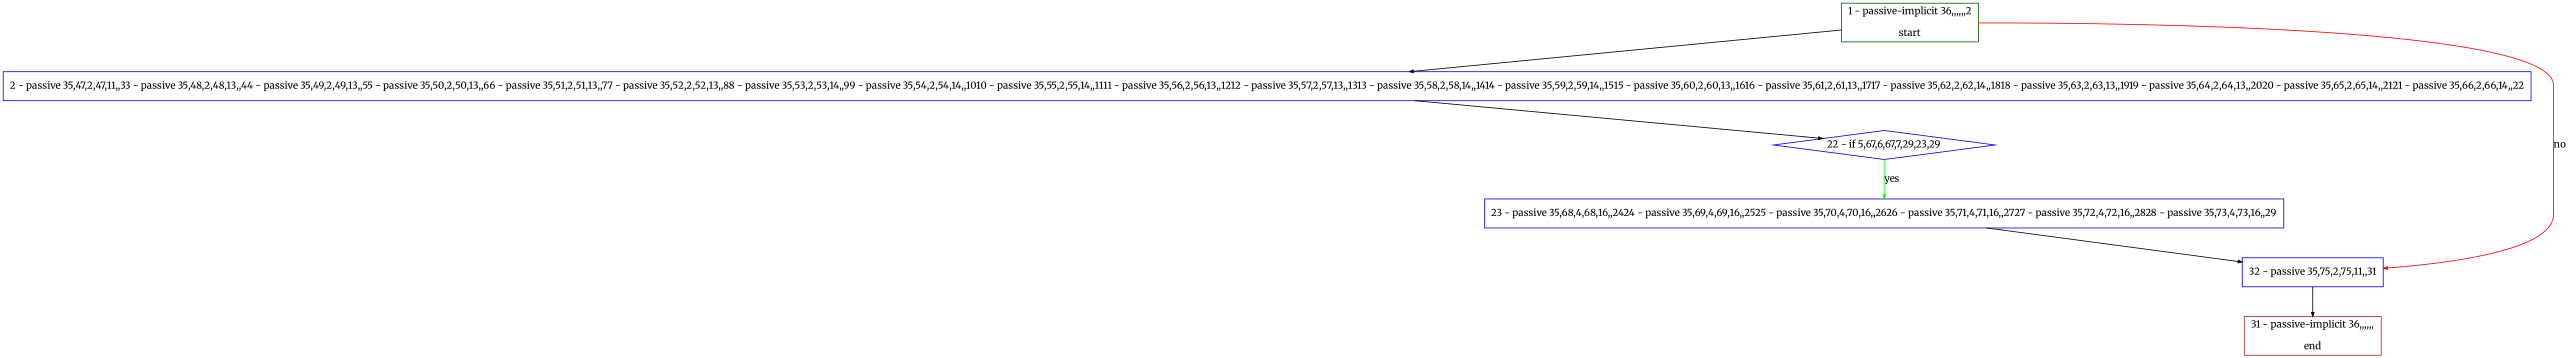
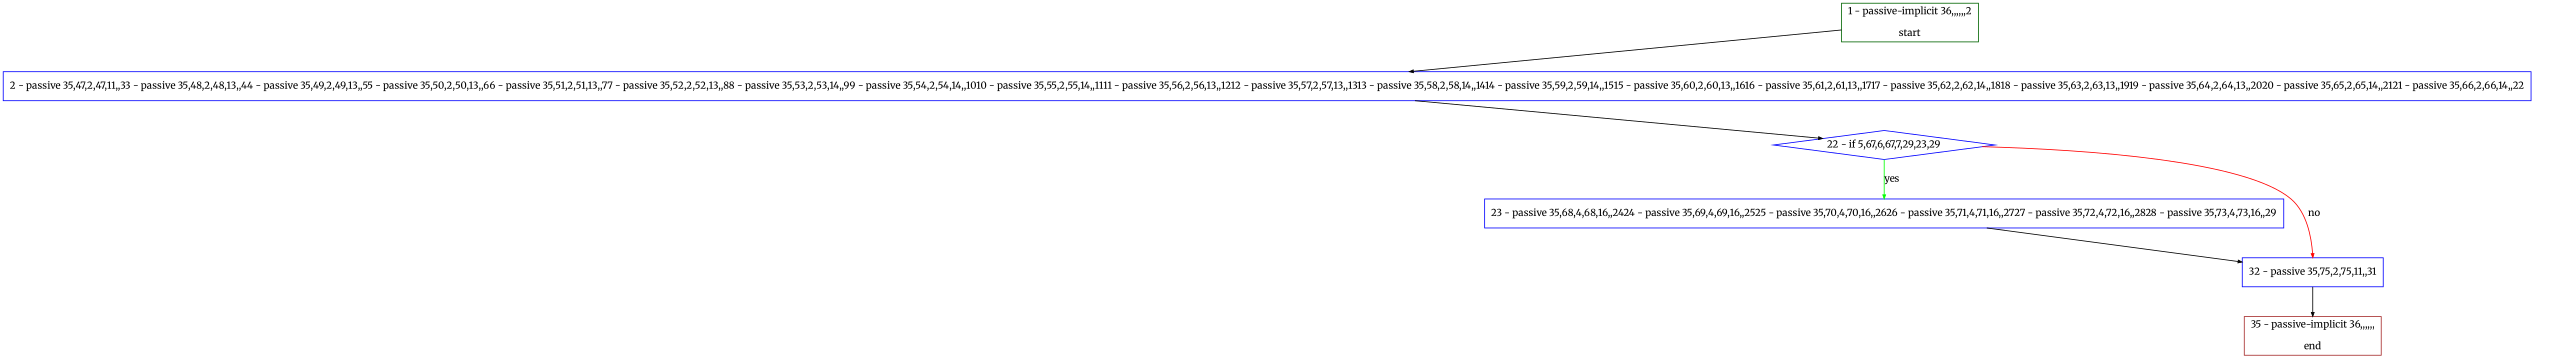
edge "1 - passive-implicit 36,,,,,,2 start" -> "32 - passive 35,75,2,75,11,,31": now "22 - if 5,67,6,67,7,29,23,29" -> "32 - passive 35,75,2,75,11,,31"
node "31 - passive-implicit 36,,,,,, end": label "31 - passive-implicit 36,,,,,, end" -> "35 - passive-implicit 36,,,,,, end"
